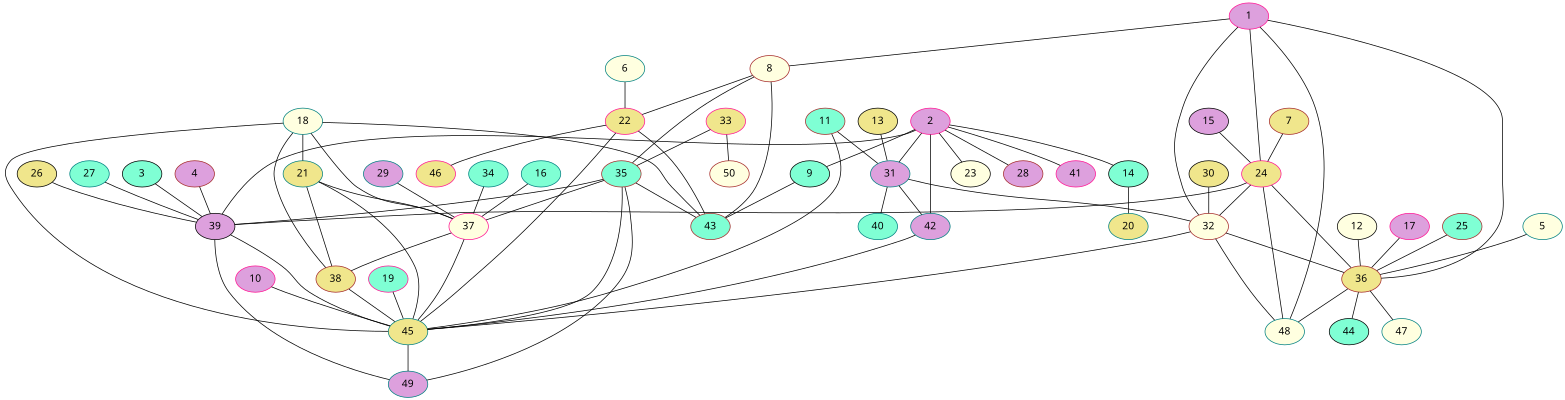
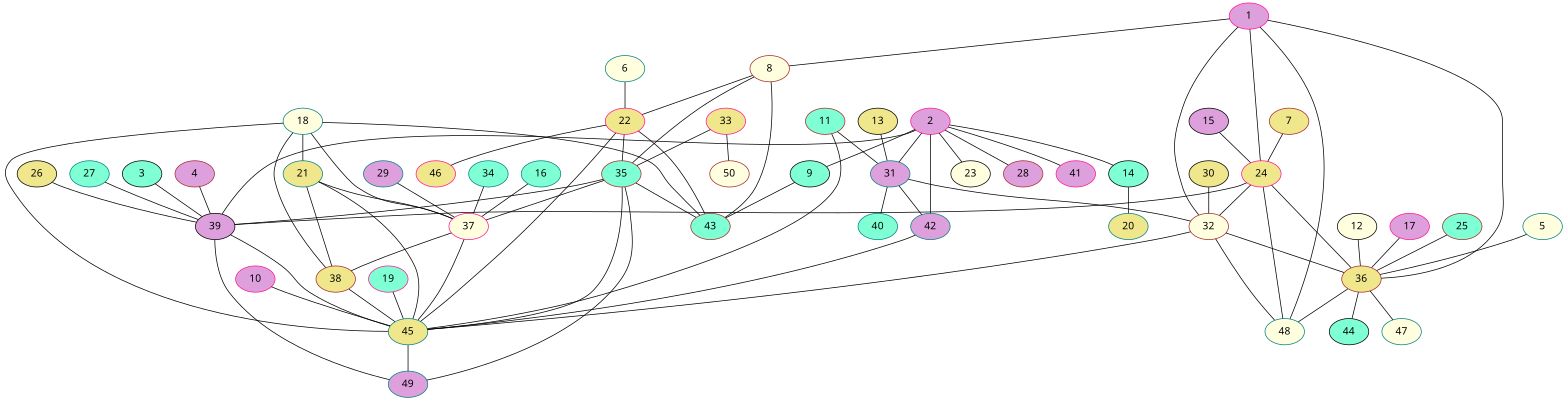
edge "22" -- "35": added
